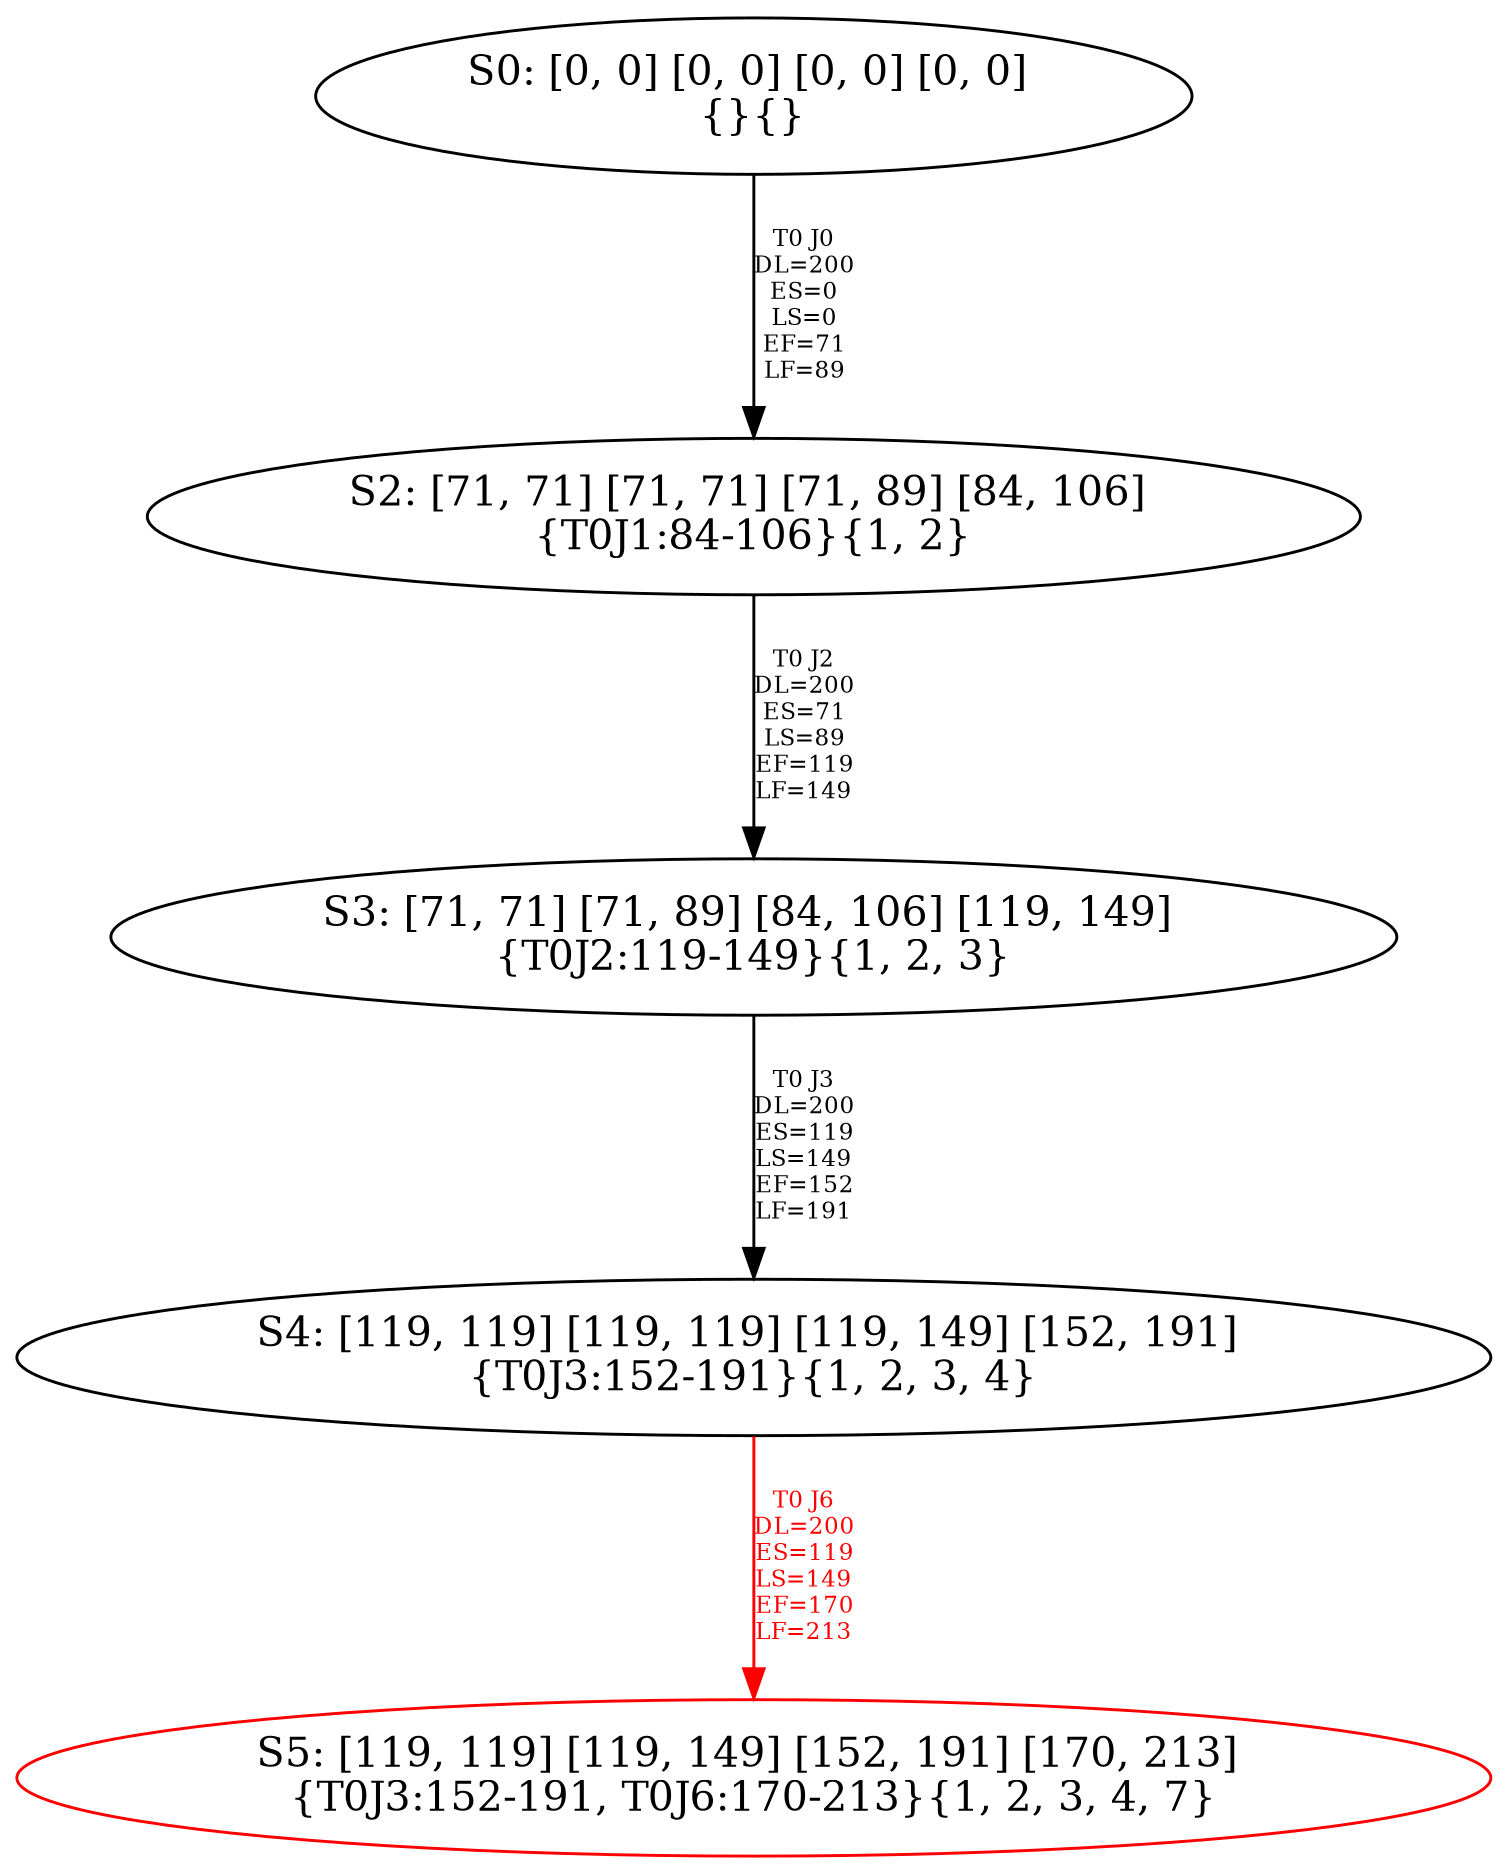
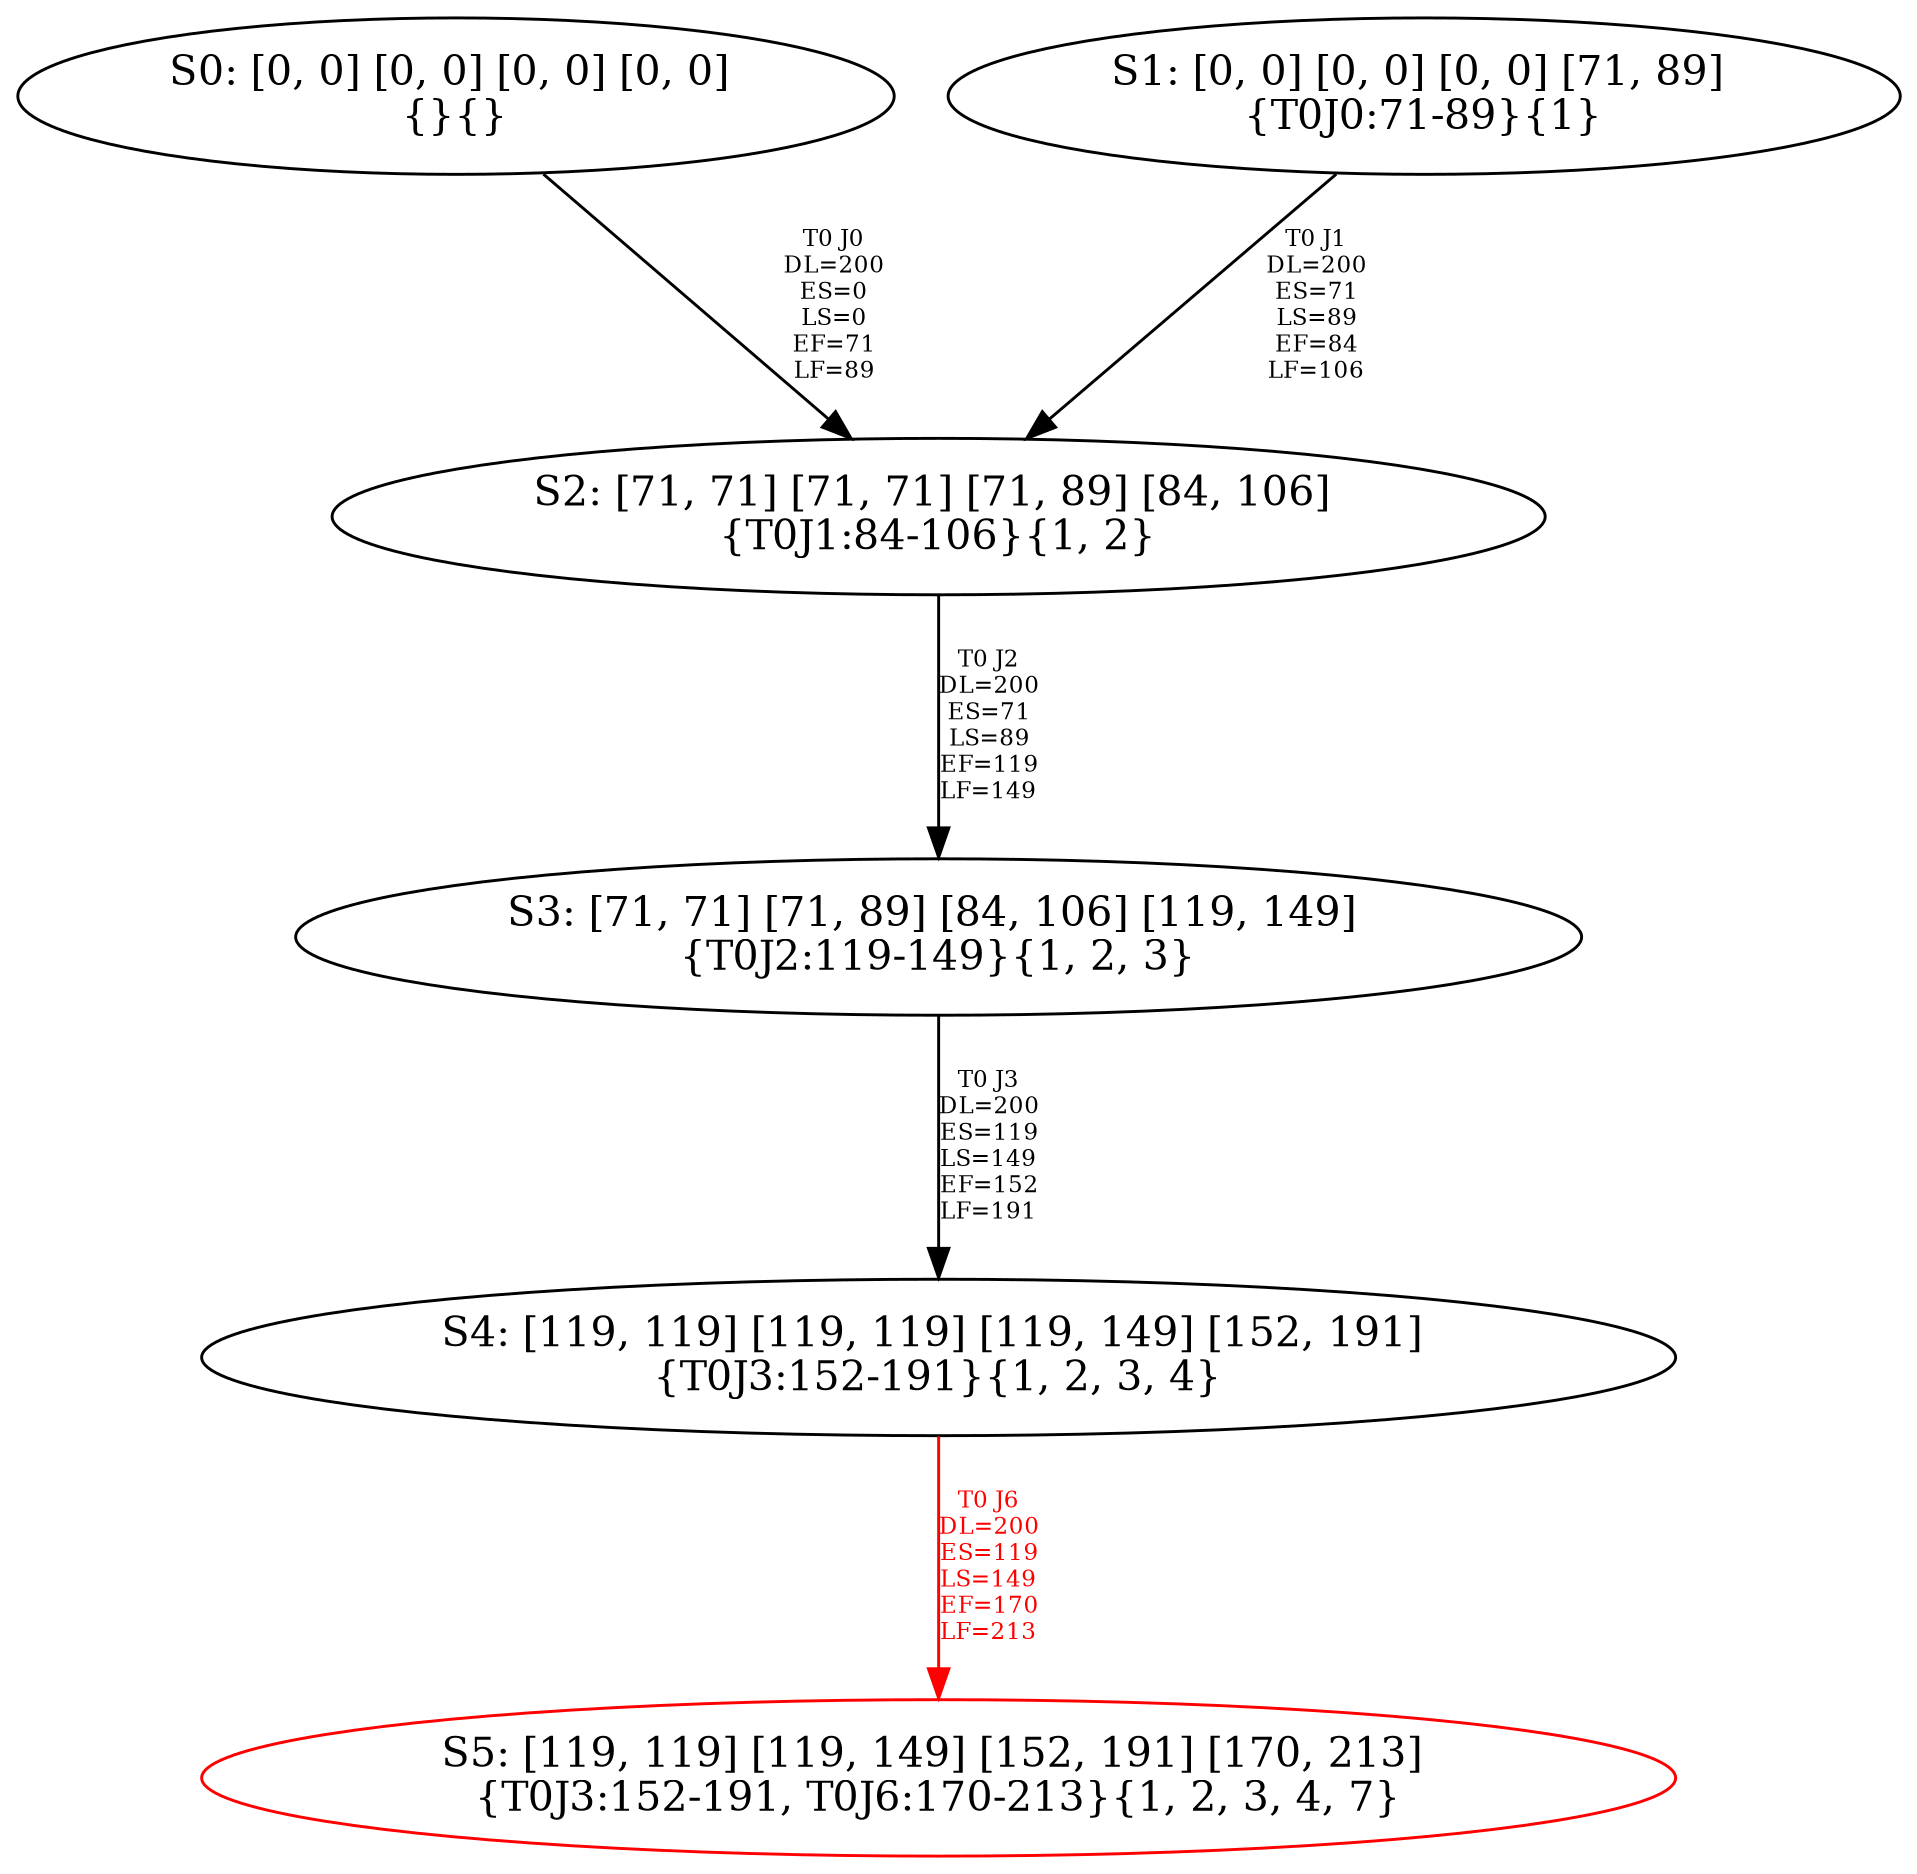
node "S1: [0, 0] [0, 0] [0, 0] [71, 89] {T0J0:71-89}{1}": added
